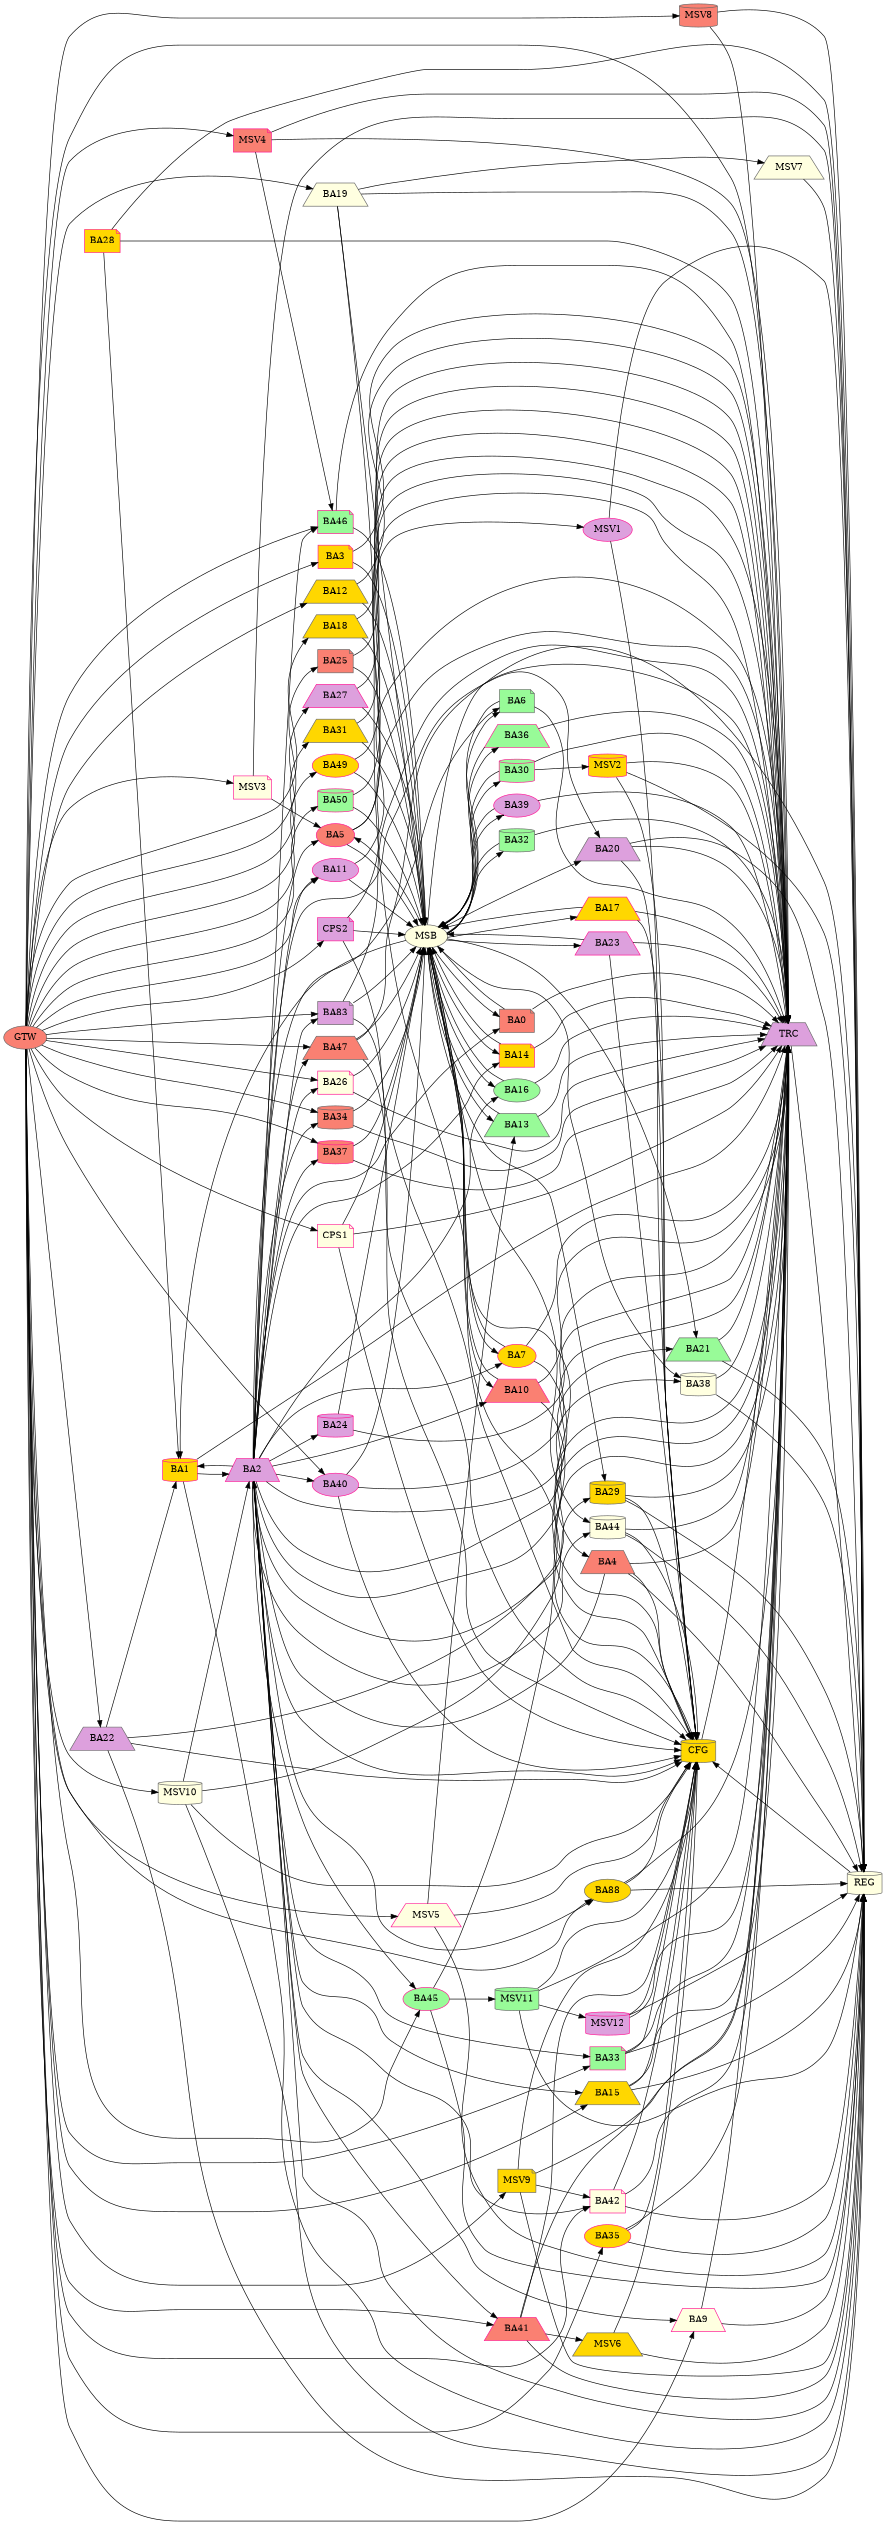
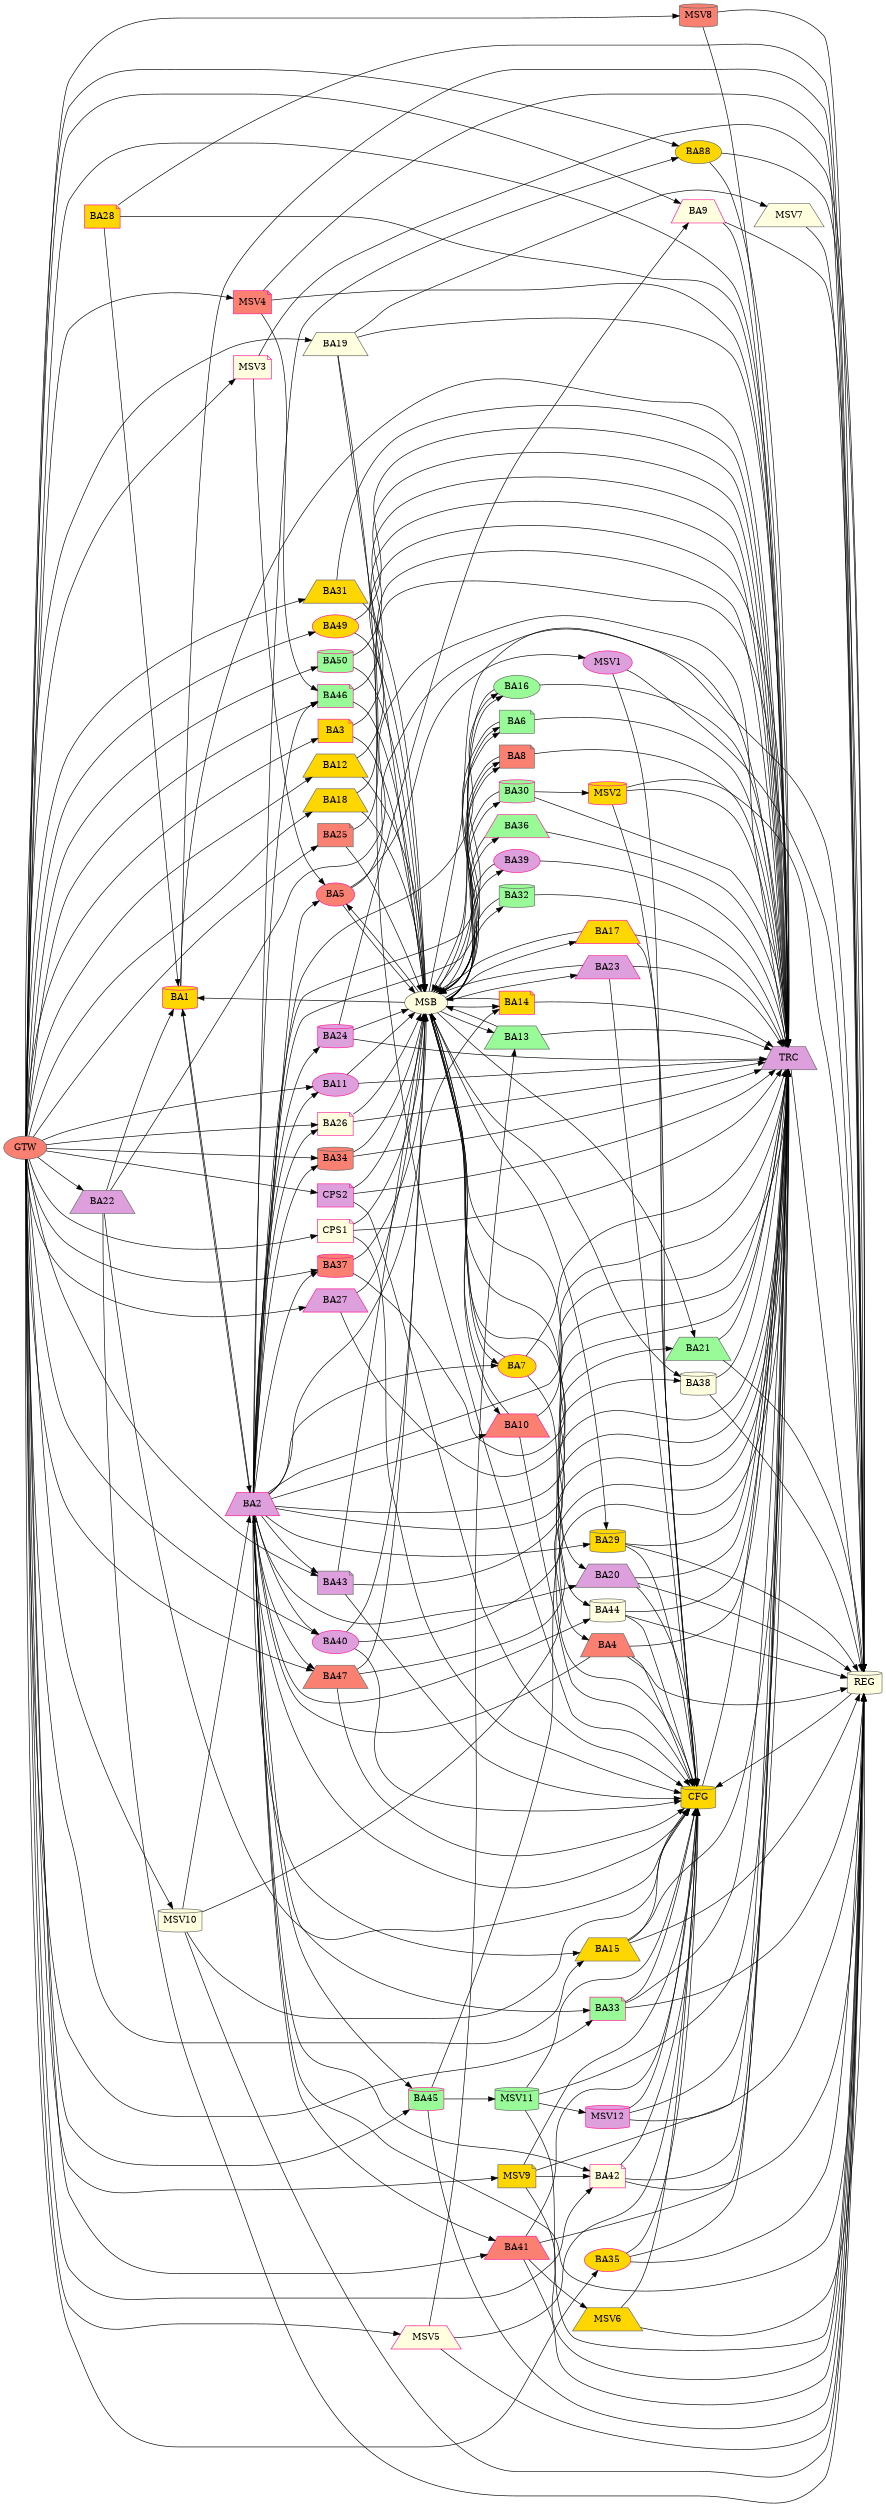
node "BA83": label "BA83" -> "BA43"
node "BA0": label "BA0" -> "BA8"
edge "BA88" -> "CFG": removed
node "BA45": shape ellipse -> cylinder
edge "BA2" -> "BA9": now "BA24" -> "BA9"
